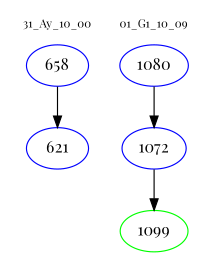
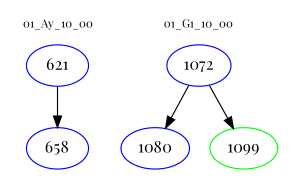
cluster "31_Ay_10_00": label "31_Ay_10_00" -> "01_Ay_10_00"
cluster "01_G1_10_09": label "01_G1_10_09" -> "01_G1_10_00"
edge "658" -> "621": reversed
edge "1080" -> "1072": reversed
